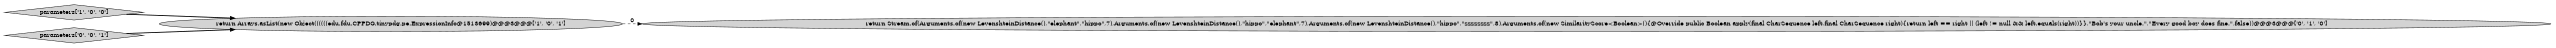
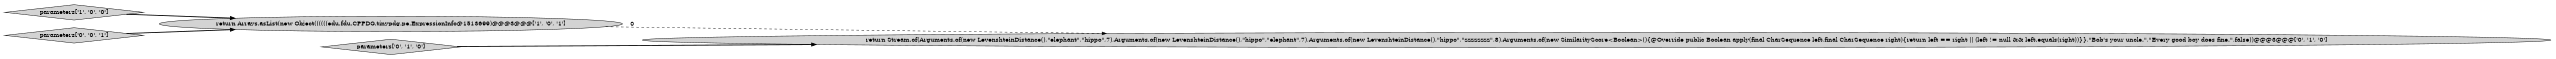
node "parameters['0', '1', '0']": added
